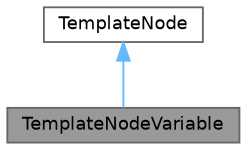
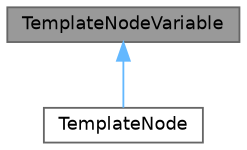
edge "TemplateNodeVariable" -> "TemplateNode": reversed
